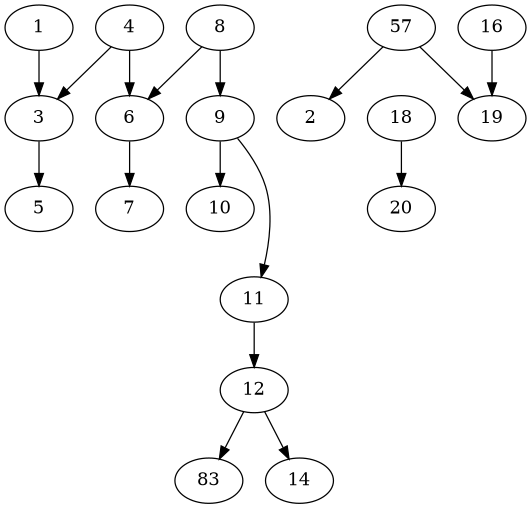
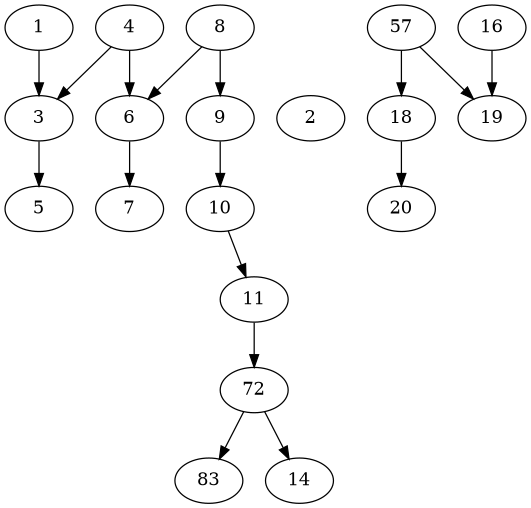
edge "57" -> "2": now "57" -> "18"
edge "9" -> "11": now "10" -> "11"
node "12": label "12" -> "72"
